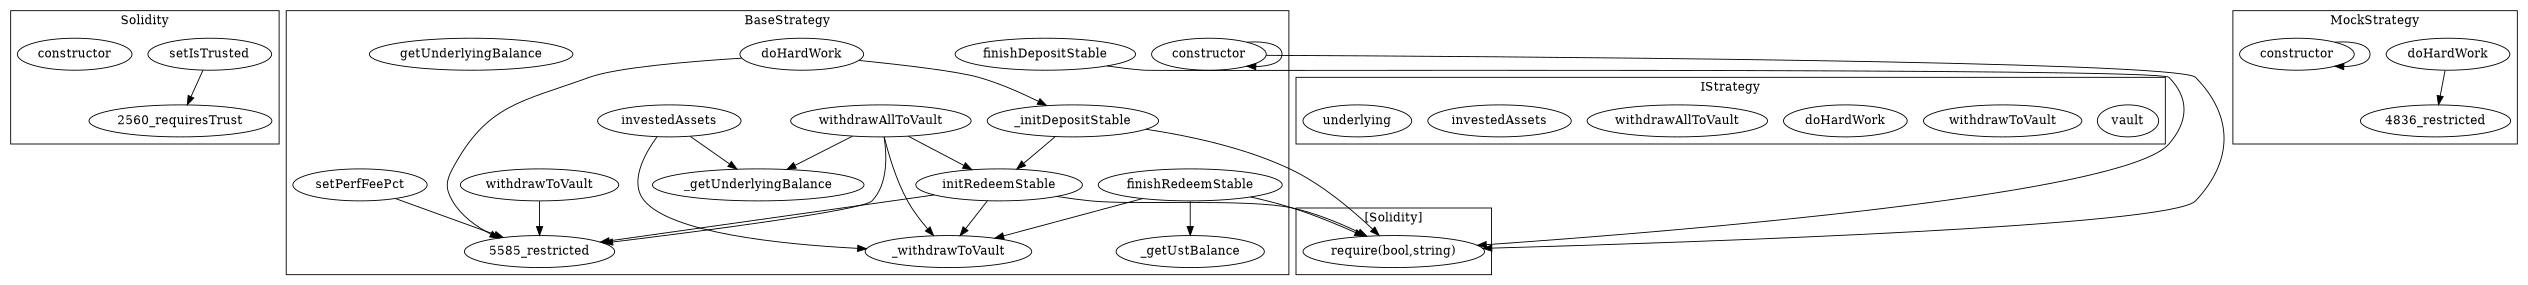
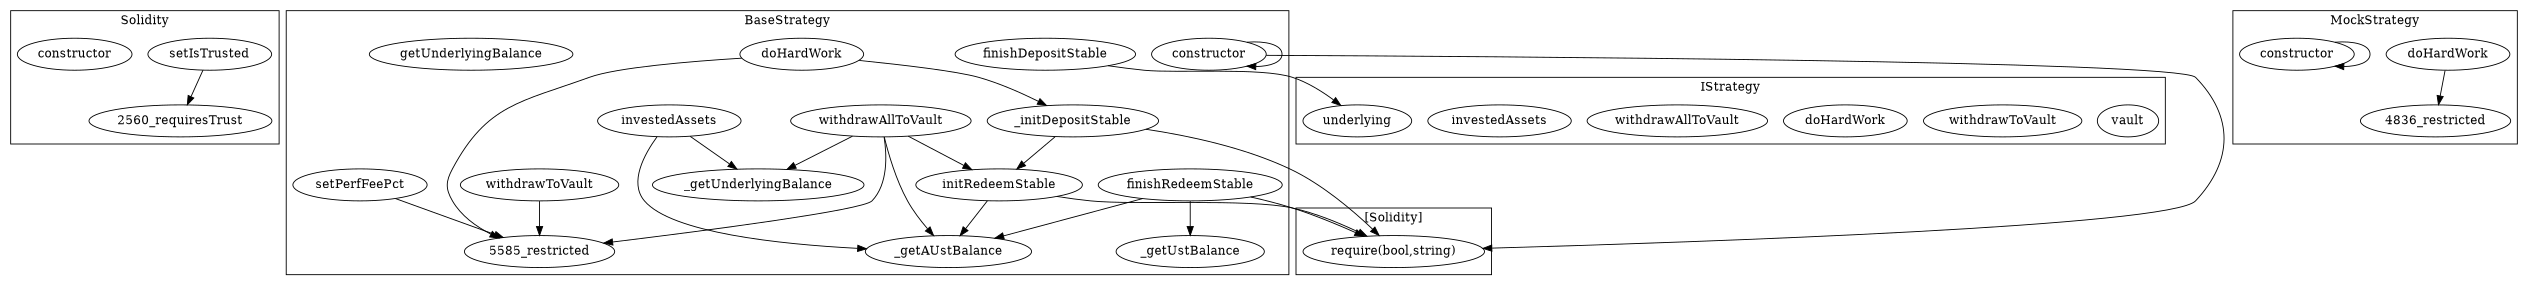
edge "finishDepositStable" -> "require(bool,string)": now "finishDepositStable" -> "underlying"
edge "initRedeemStable" -> "5585_restricted": removed
node "_withdrawToVault": label "_withdrawToVault" -> "_getAUstBalance"
